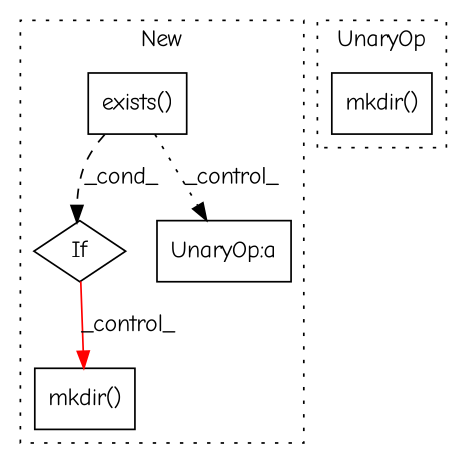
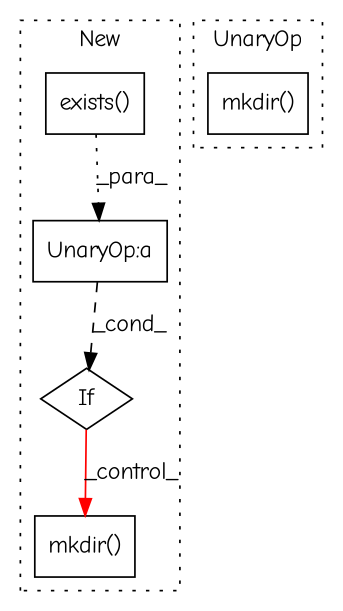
edge "exists()" -> "If": now "UnaryOp:a" -> "If"
edge "exists()" -> "UnaryOp:a": label "_control_" -> "_para_"
